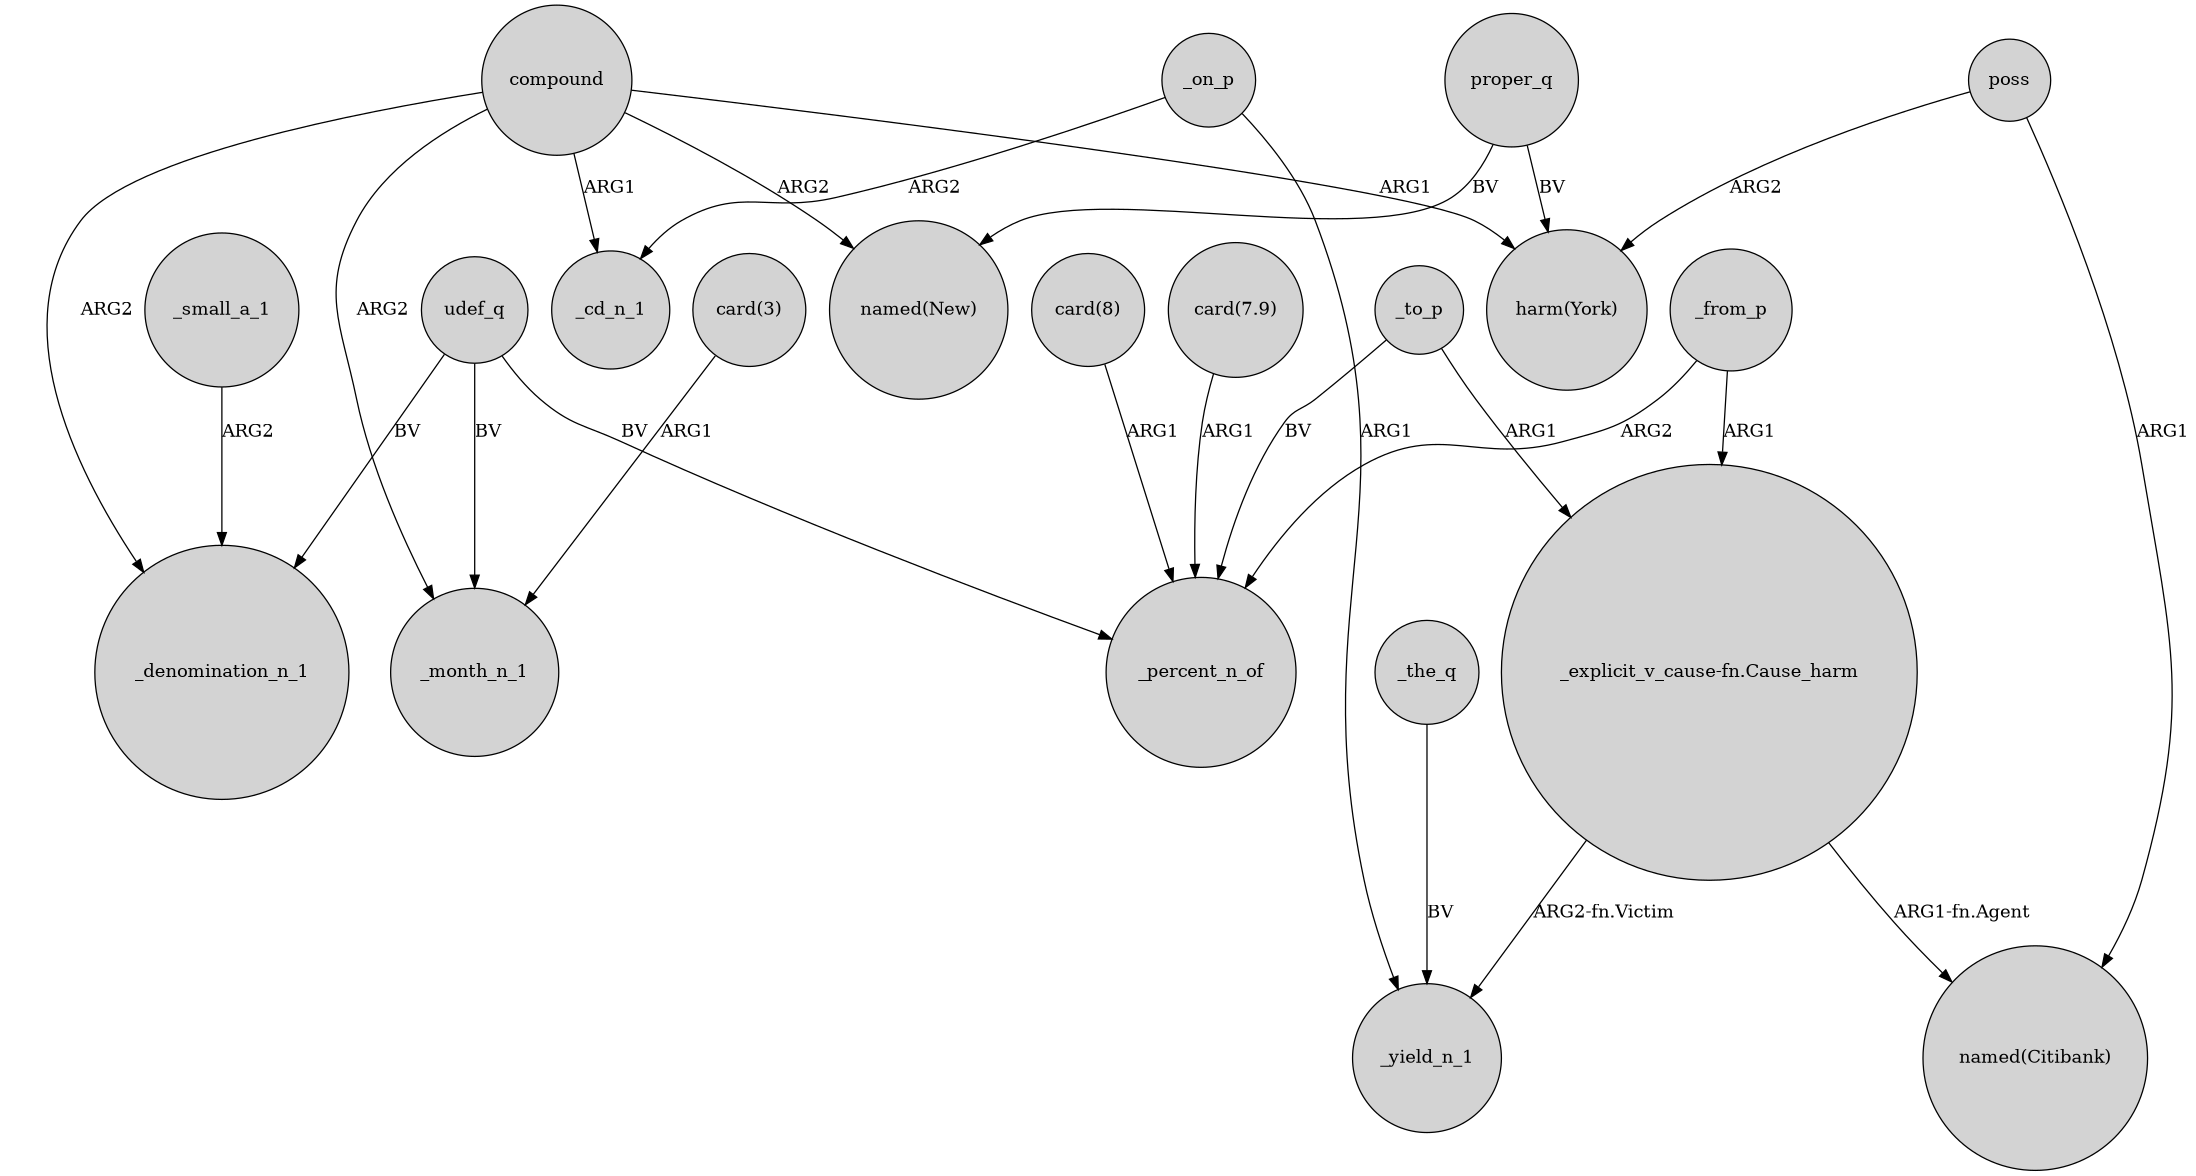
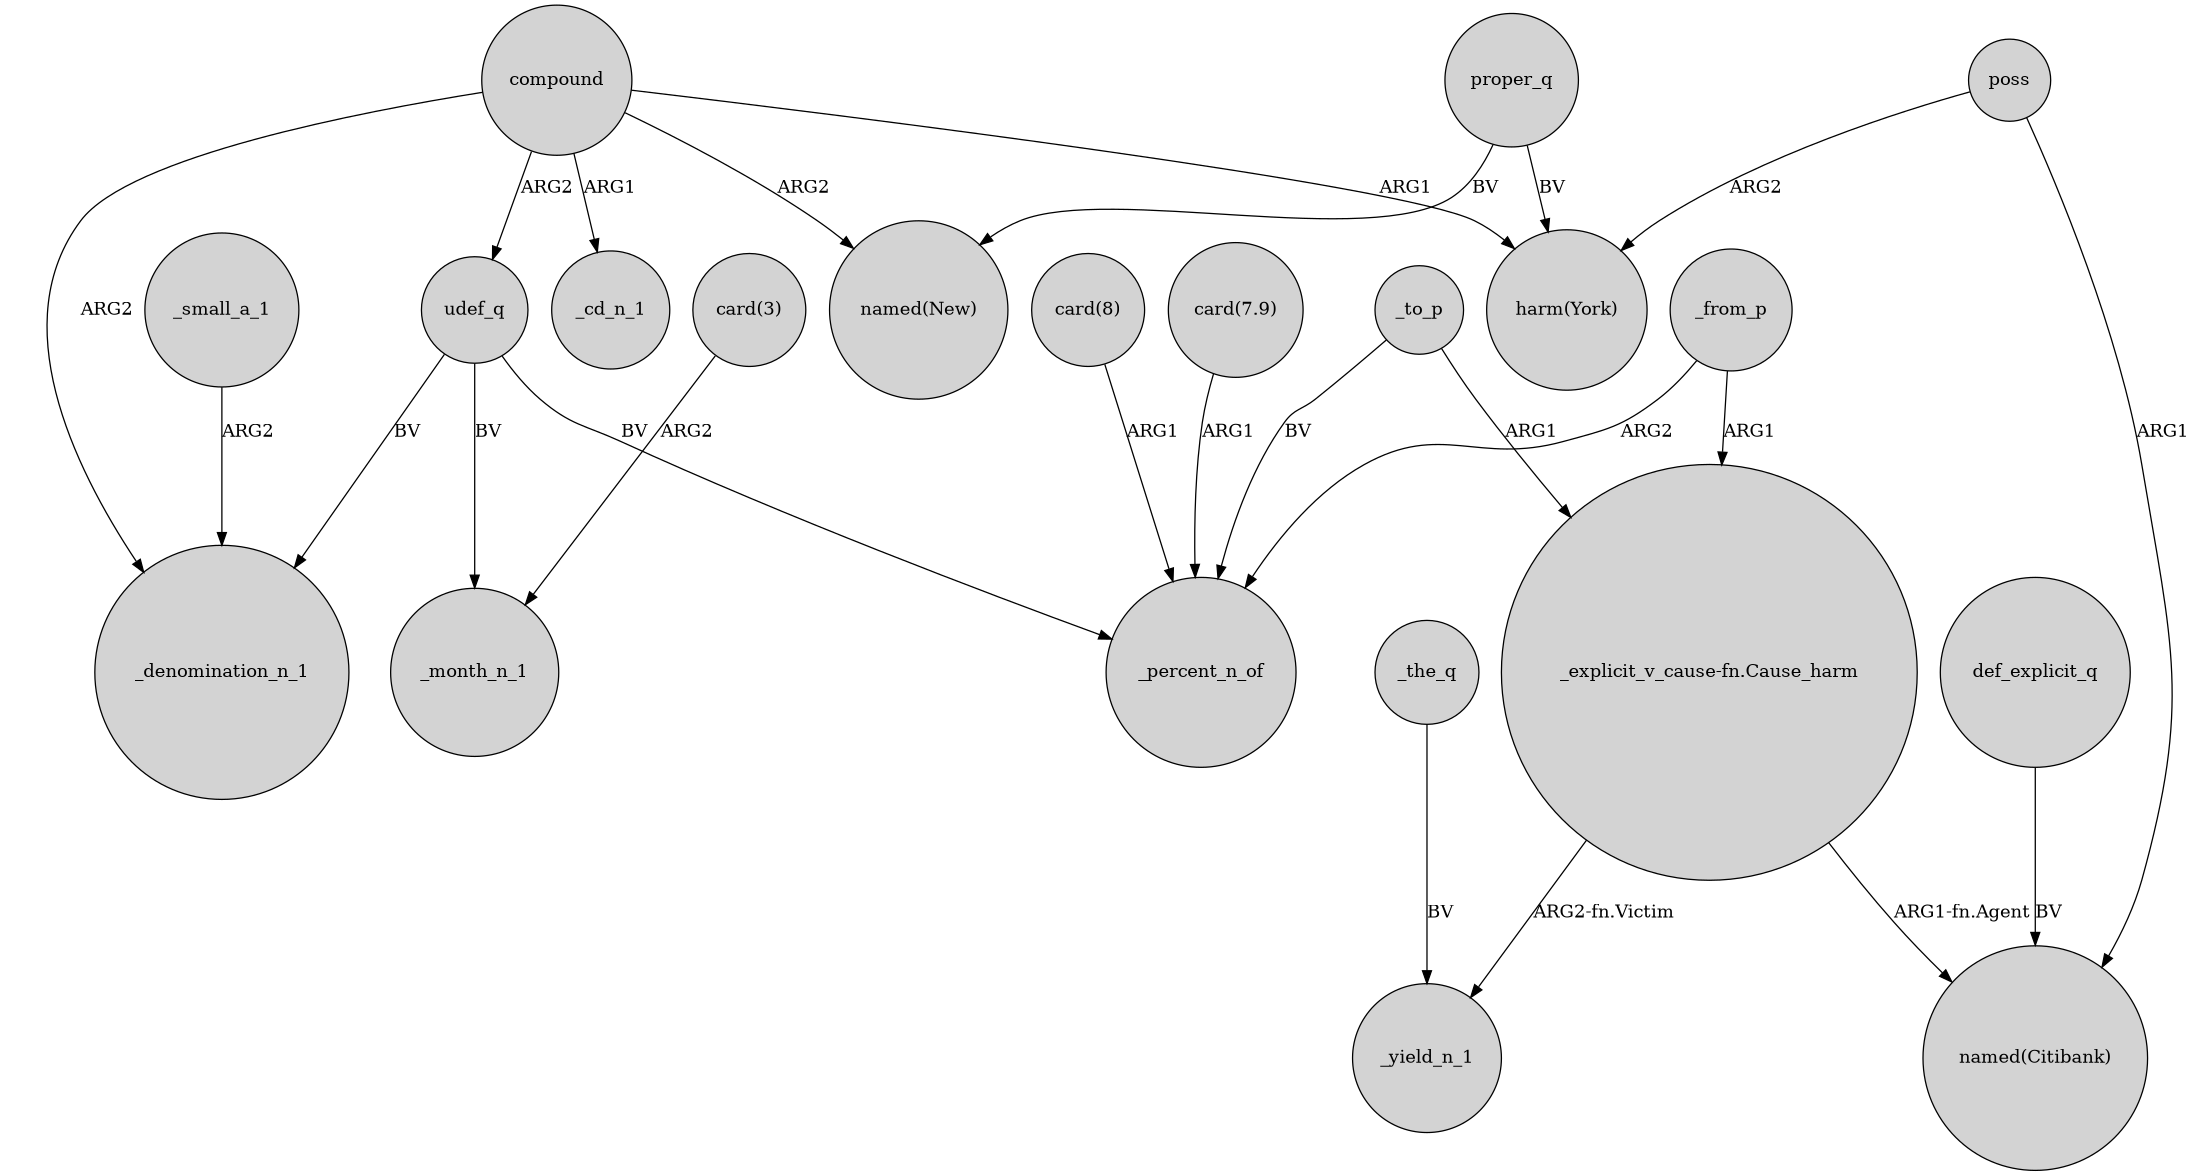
node "_on_p": removed
edge "compound" -> "_month_n_1": now "compound" -> "udef_q"
edge "card(3)" -> "_month_n_1": label "ARG1" -> "ARG2"
node "def_explicit_q": added
